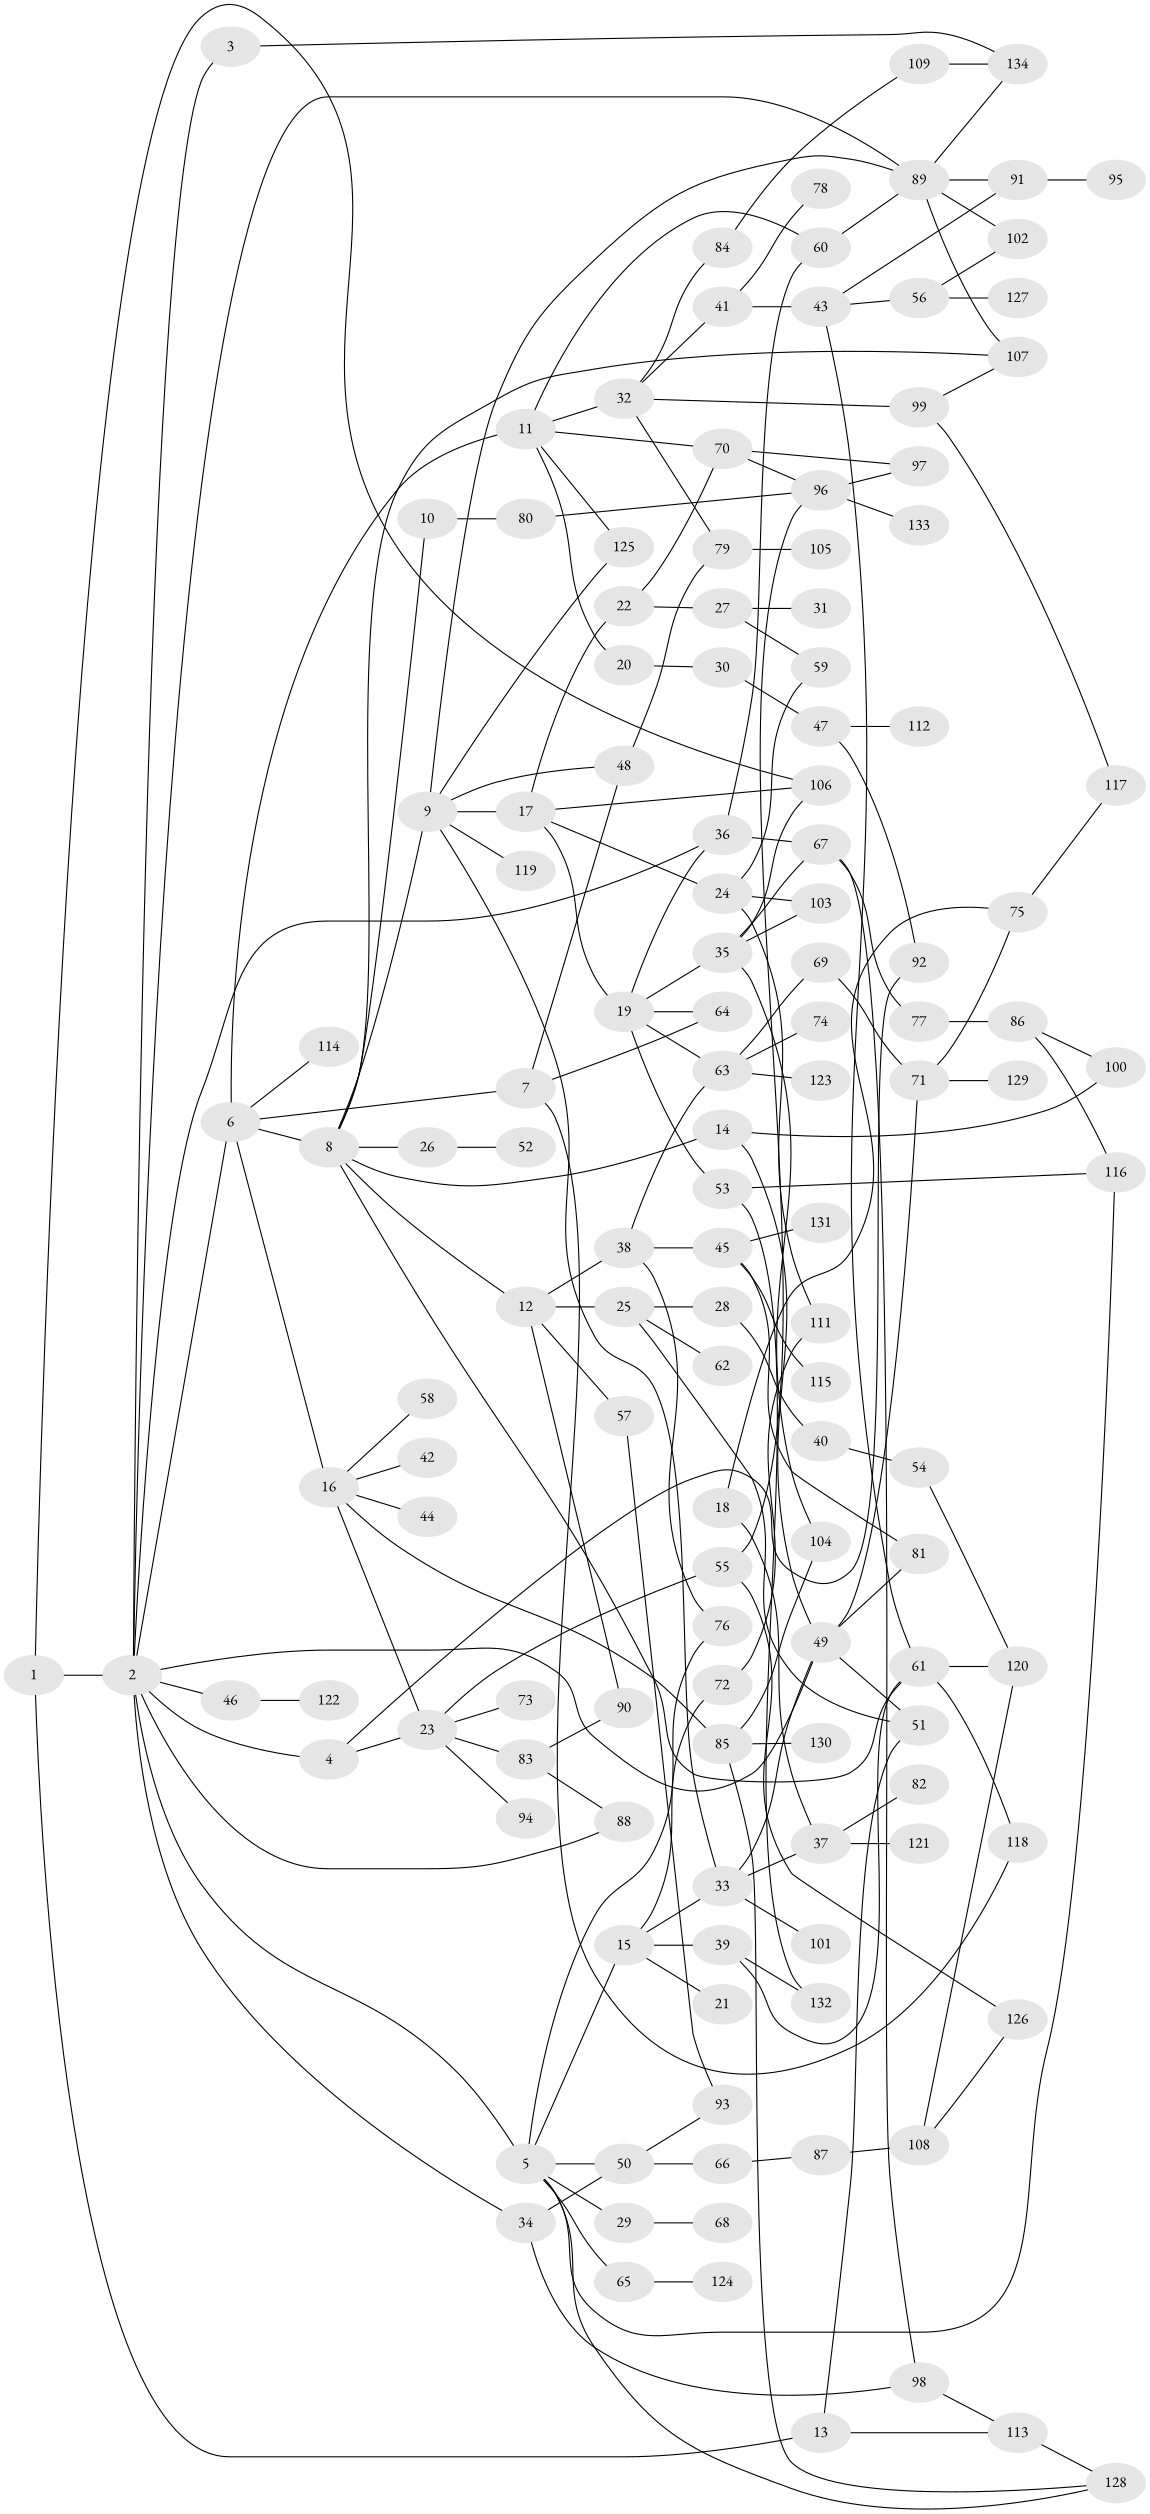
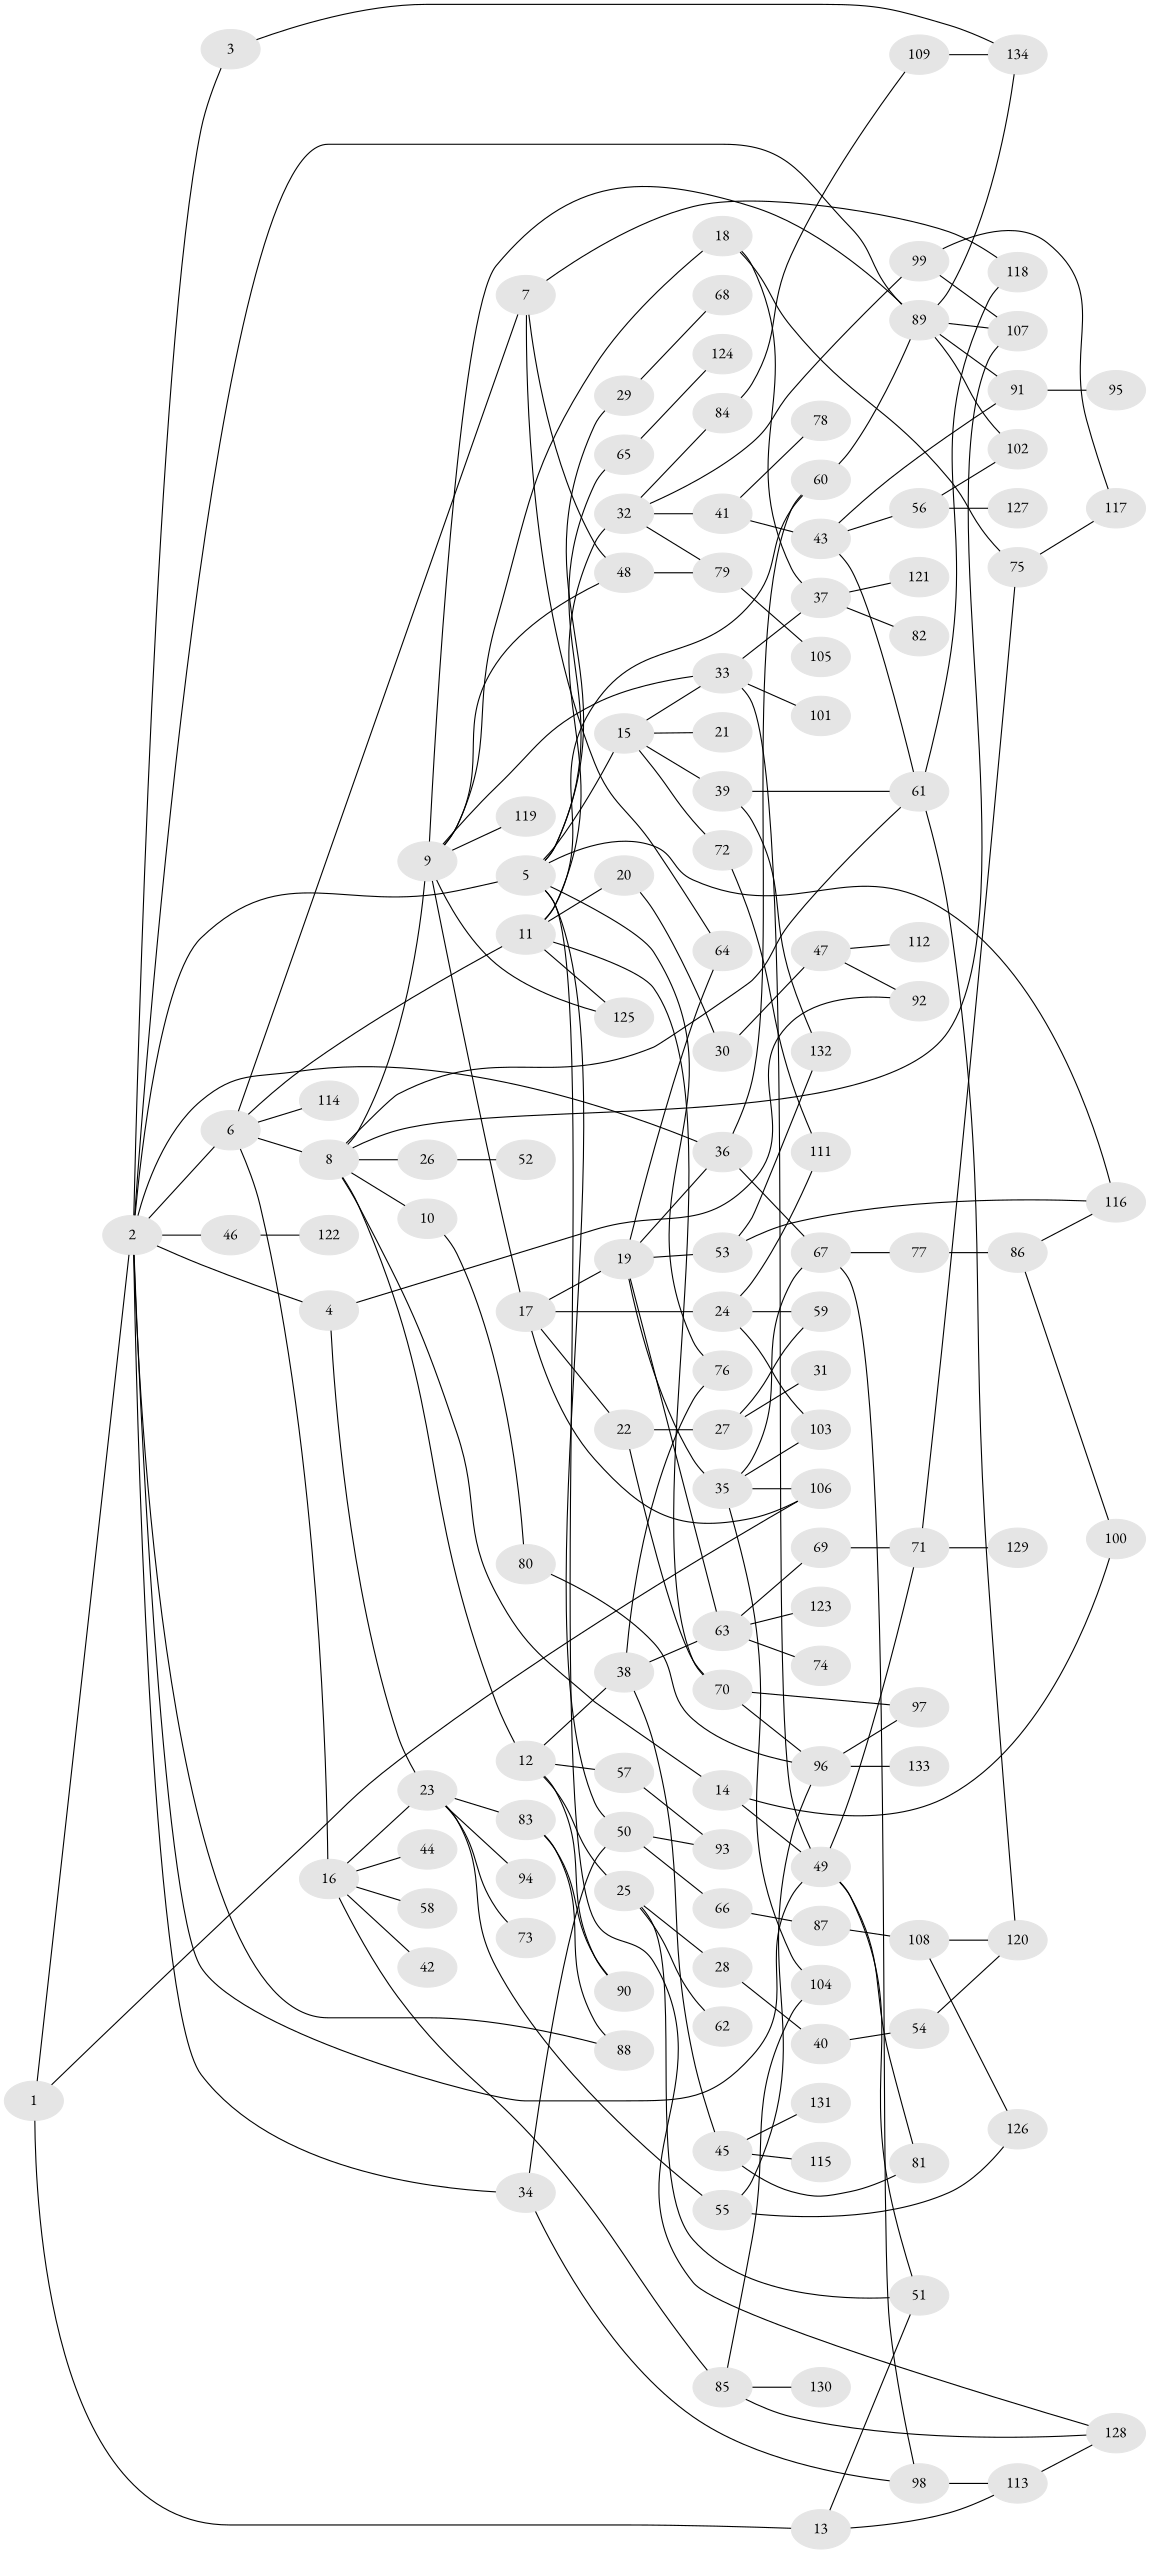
edge "18" -- "9": added
